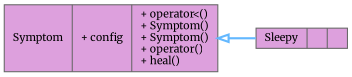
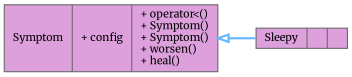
node "Symptom": text "+ operator()" -> "+ worsen()"
